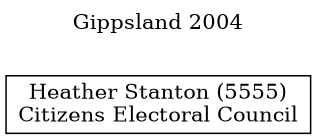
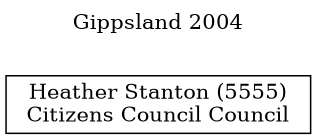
node "Heather Stanton (5555) Citizens Electoral Council": label "Heather Stanton (5555) Citizens Electoral Council" -> "Heather Stanton (5555) Citizens Council Council"
